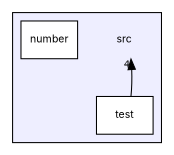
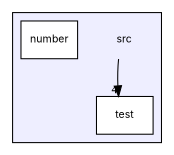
edge "test" -> "src": reversed
